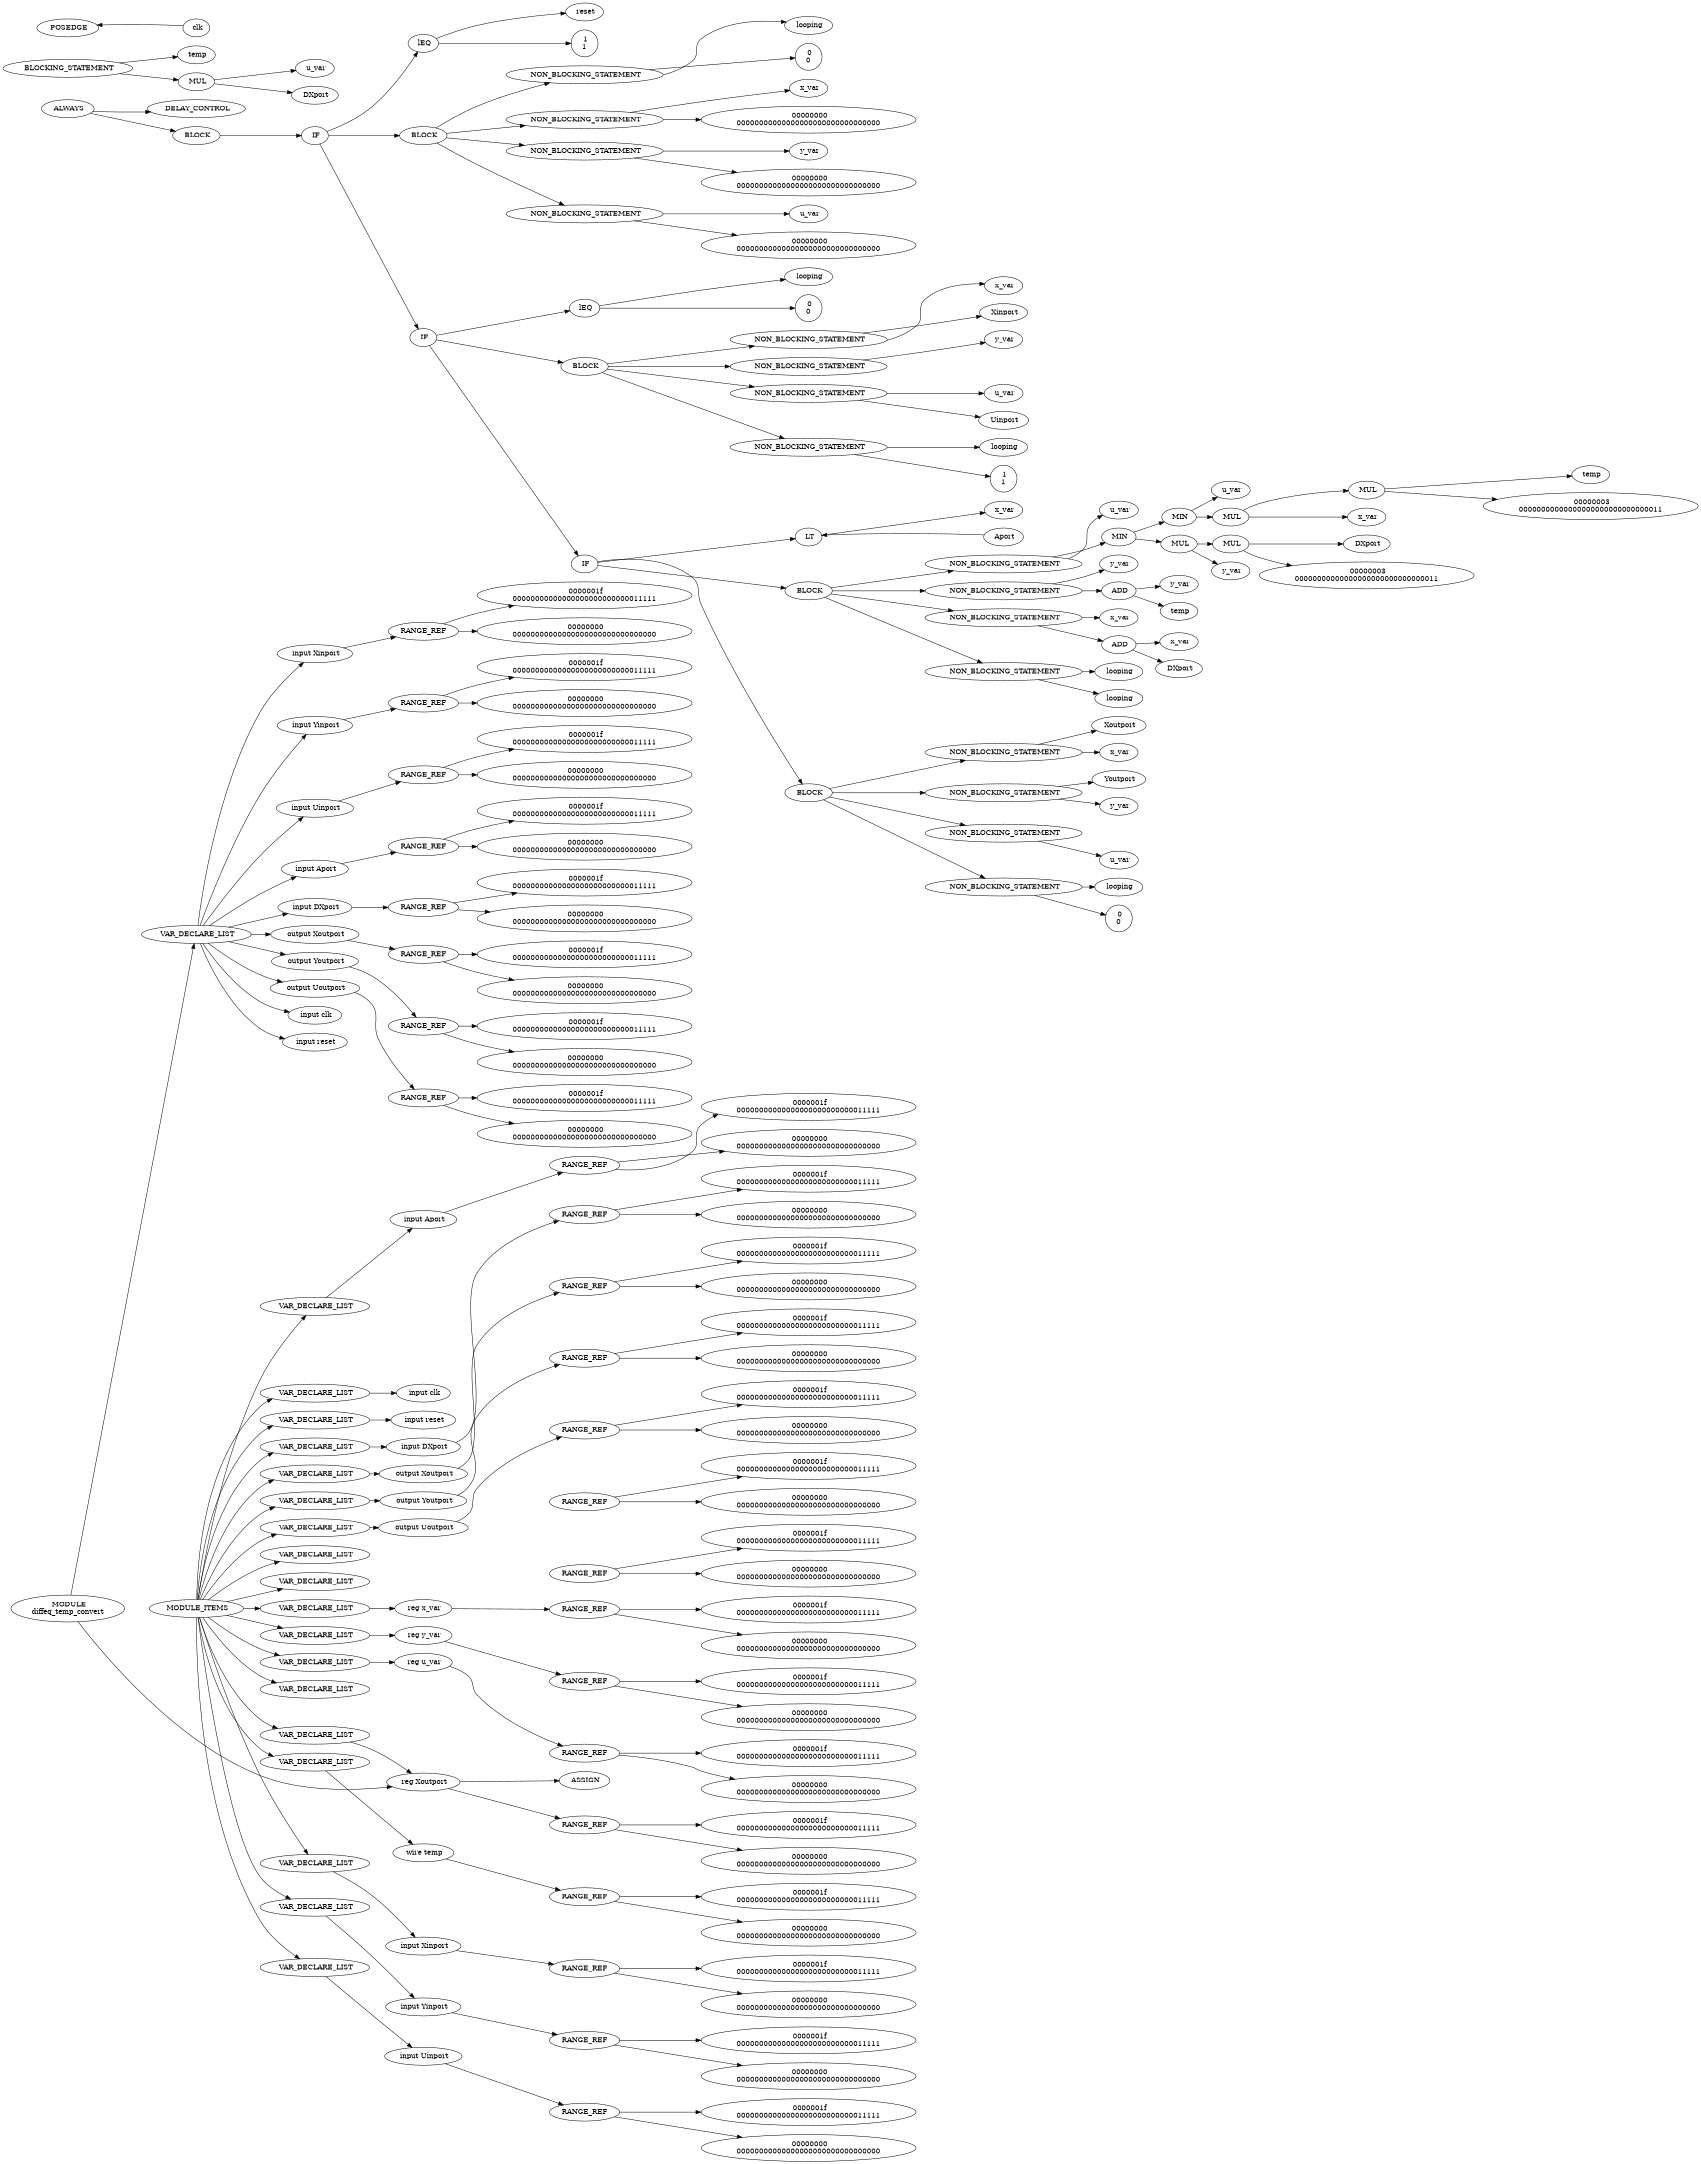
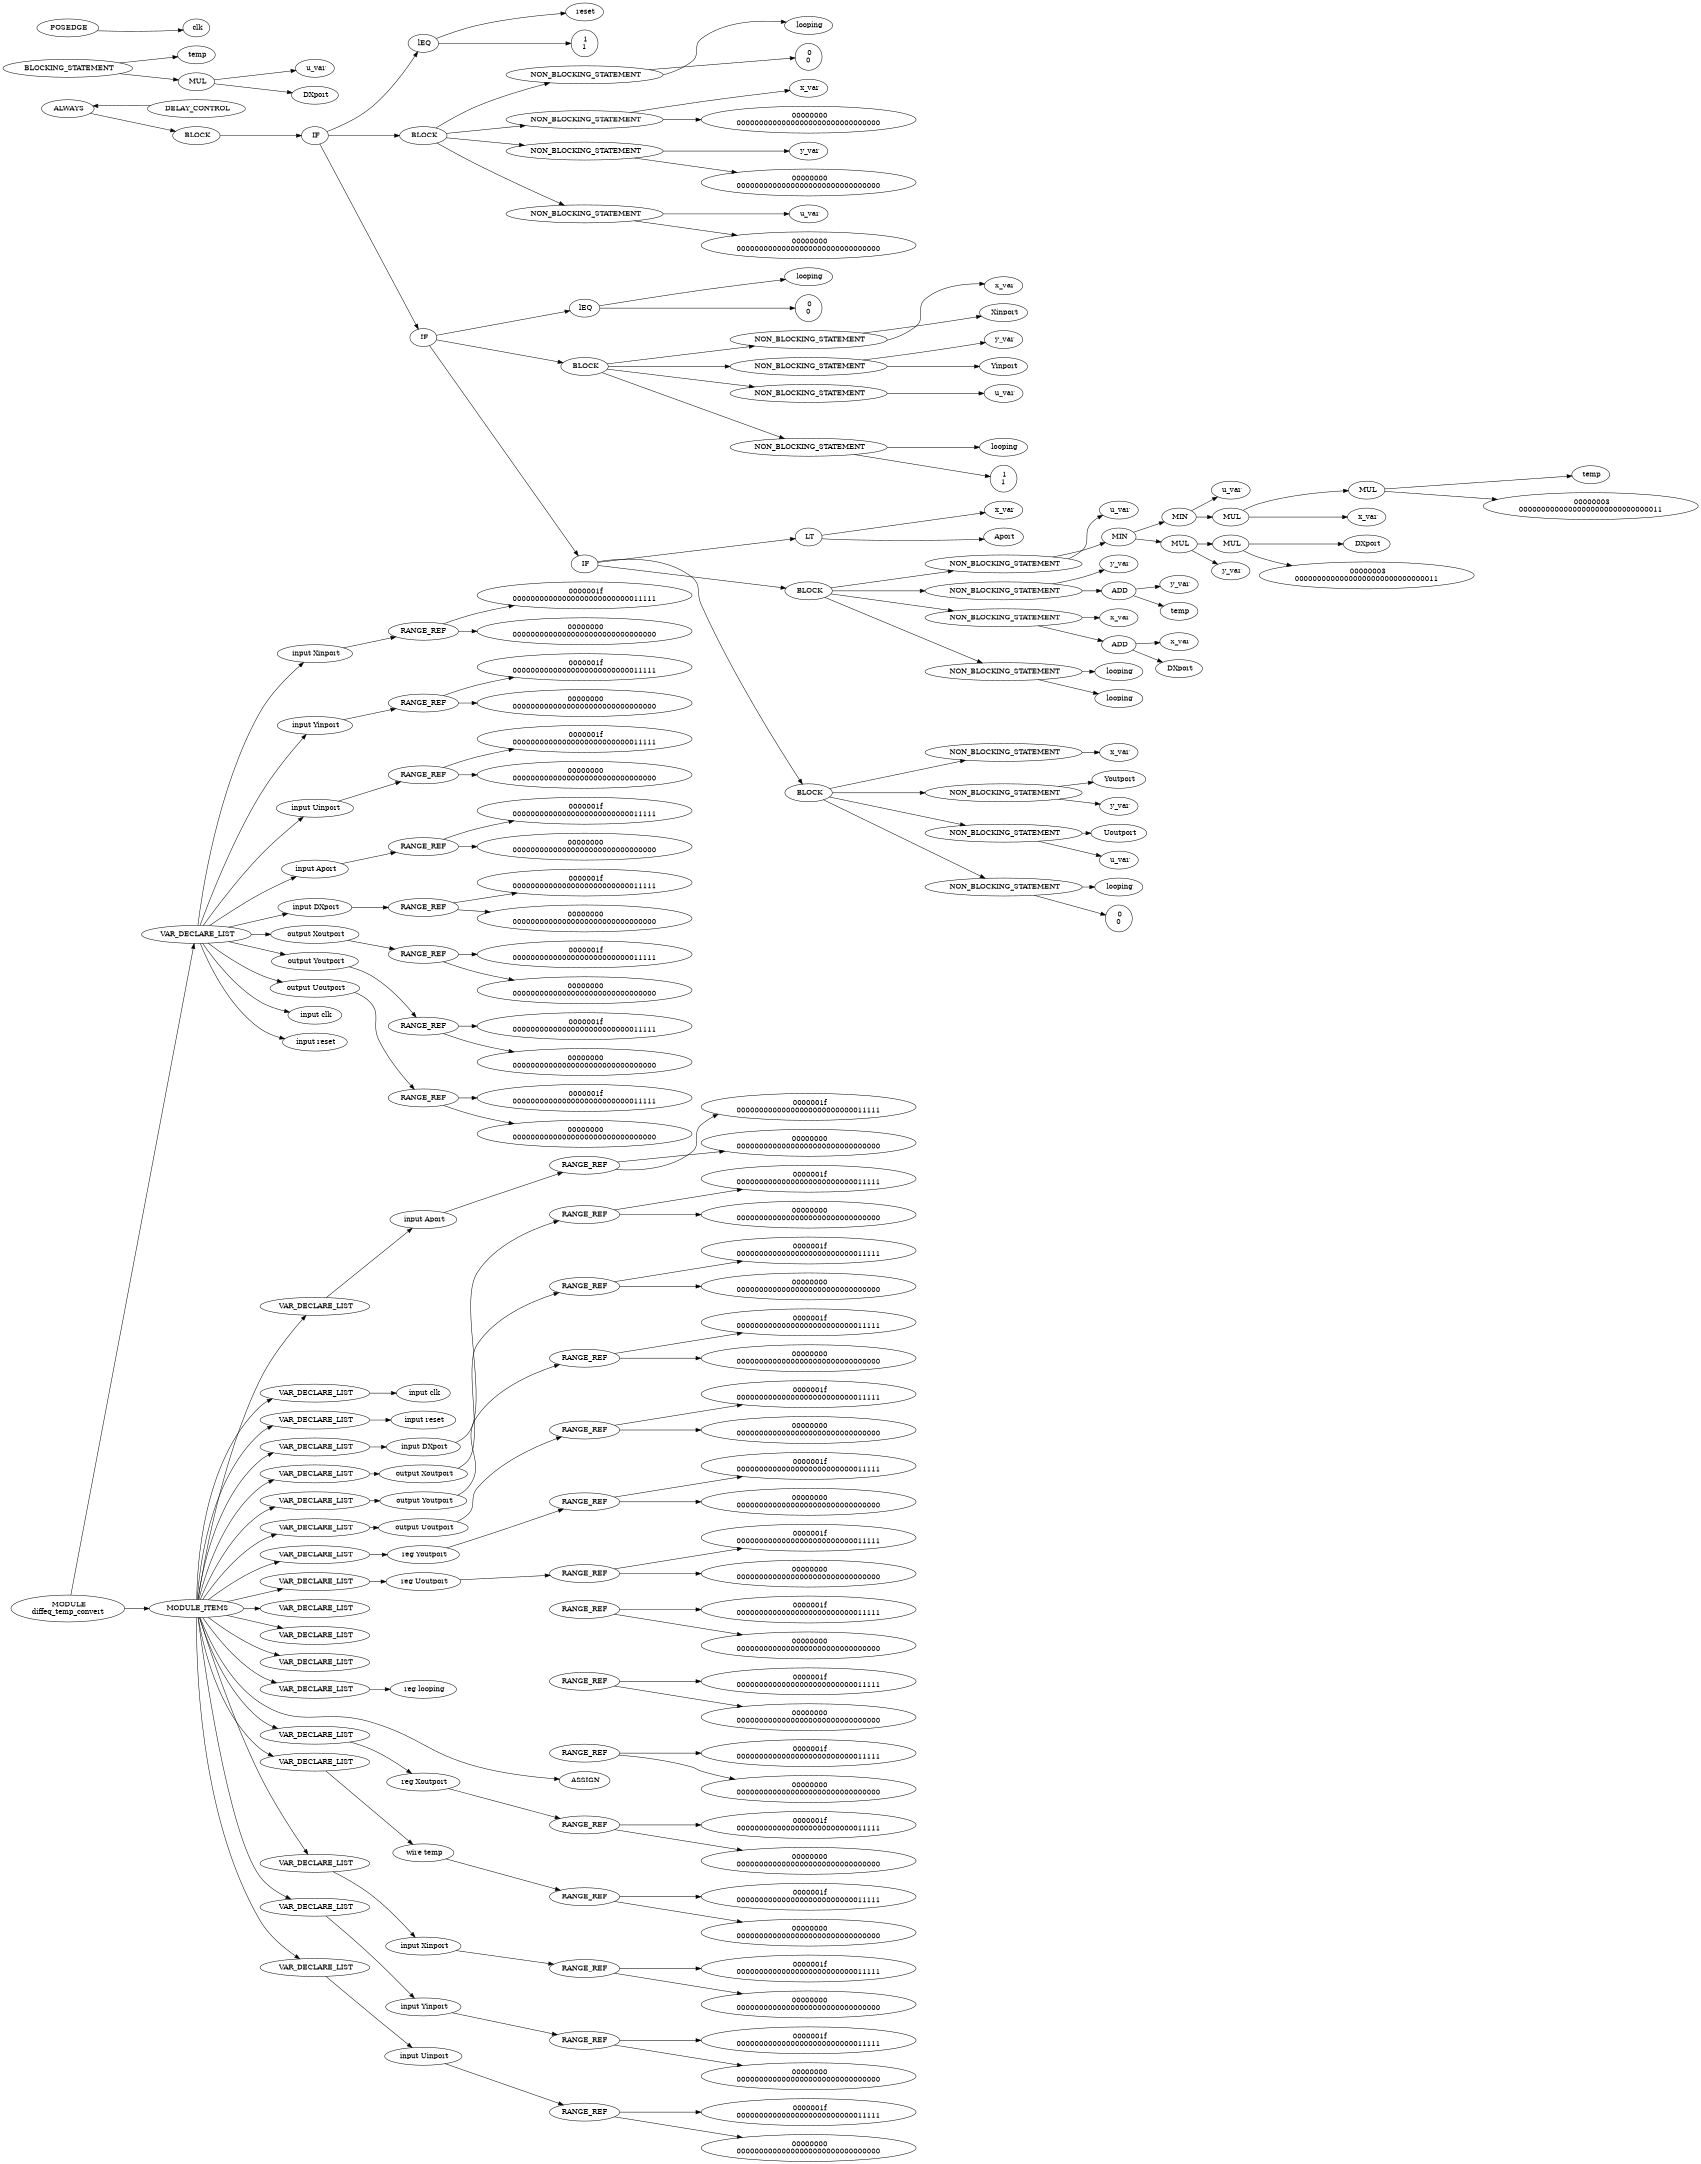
edge "clk" -> "POSEDGE": reversed
edge "ALWAYS" -> "DELAY_CONTROL": reversed
node "Yinport": added
node "Uinport": removed
edge "Aport" -> "LT": reversed
node "Xoutport": removed
node "Uoutport": added
node "reg Youtport": added
node "reg Uoutport": added
node "reg x_var": removed
node "reg y_var": removed
node "reg u_var": removed
node "reg looping": added
edge "MODULE" -> "reg Xoutport": now "MODULE" -> "MODULE_ITEMS"
edge "reg Xoutport" -> "ASSIGN": now "MODULE_ITEMS" -> "ASSIGN"
